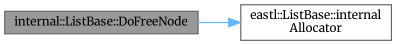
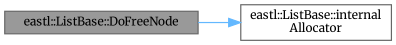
node "internal::ListBase::DoFreeNode": label "internal::ListBase::DoFreeNode" -> "eastl::ListBase::DoFreeNode"
